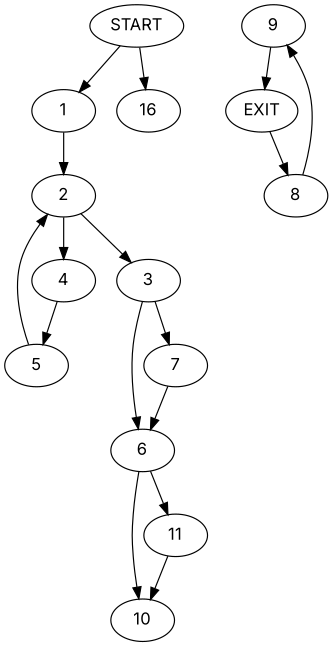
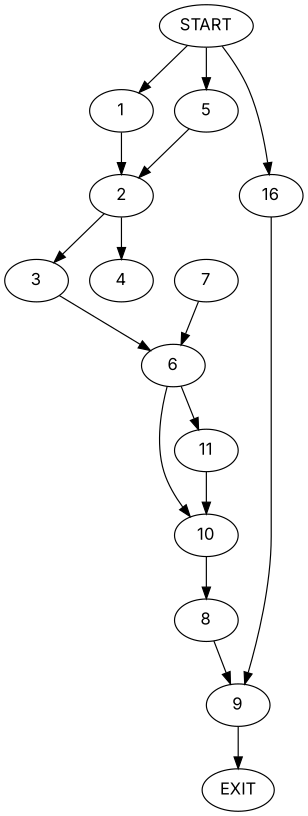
edge "EXIT" -> "8": now "10" -> "8"
edge "4" -> "5": now "START" -> "5"
edge "3" -> "7": removed
edge "16" -> "9": added
